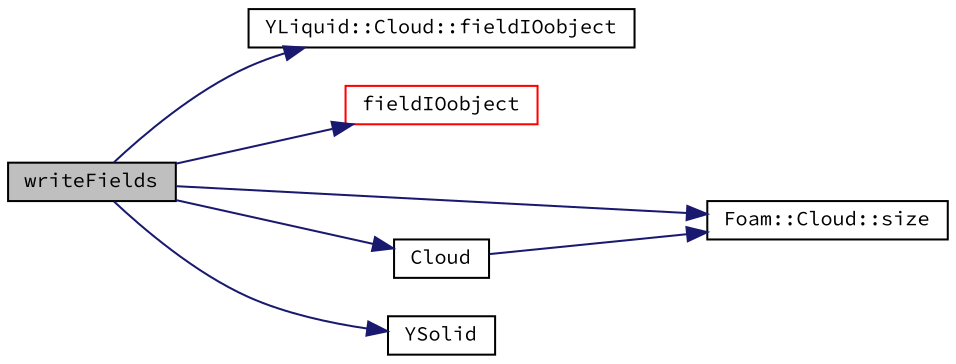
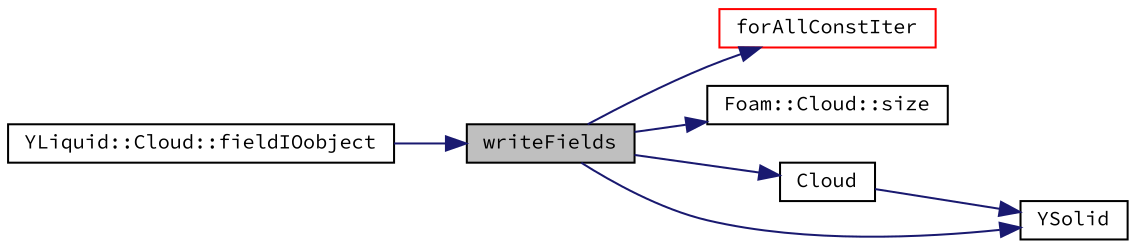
edge "writeFields" -> "YLiquid::Cloud::fieldIOobject": reversed
node "fieldIOobject": label "fieldIOobject" -> "forAllConstIter"
edge "Cloud" -> "Foam::Cloud::size": now "Cloud" -> "YSolid"
